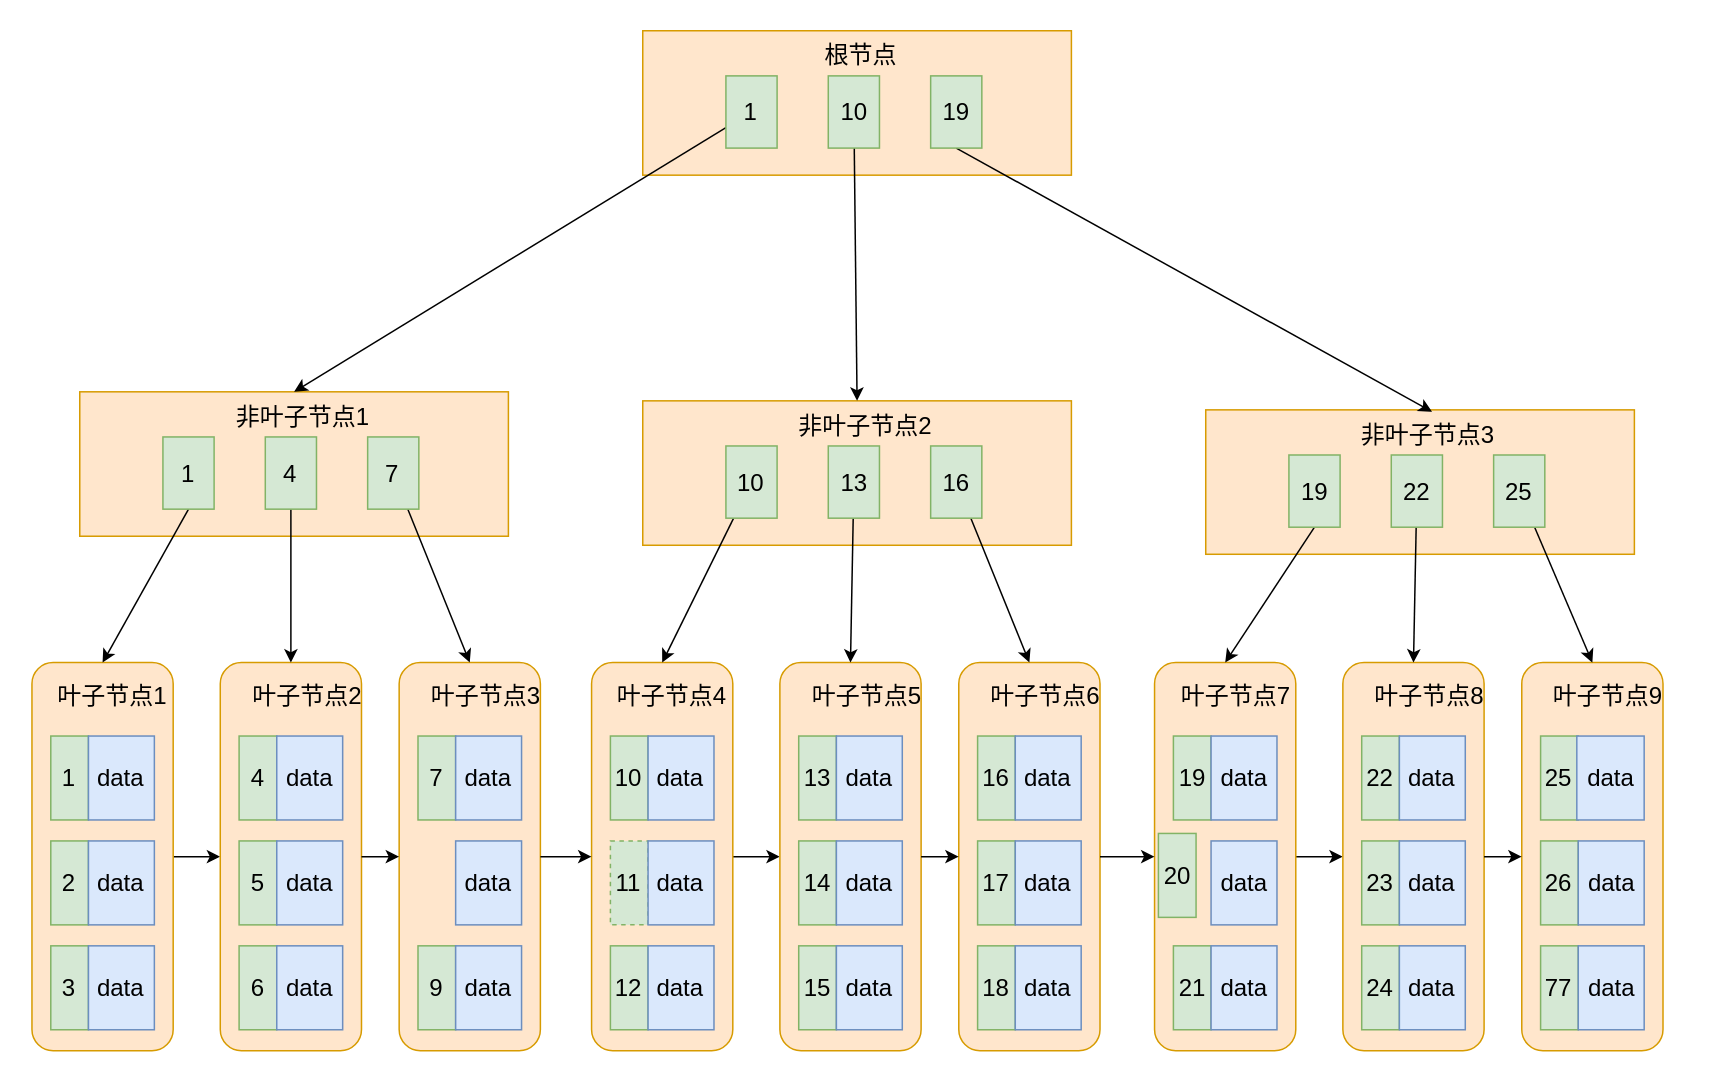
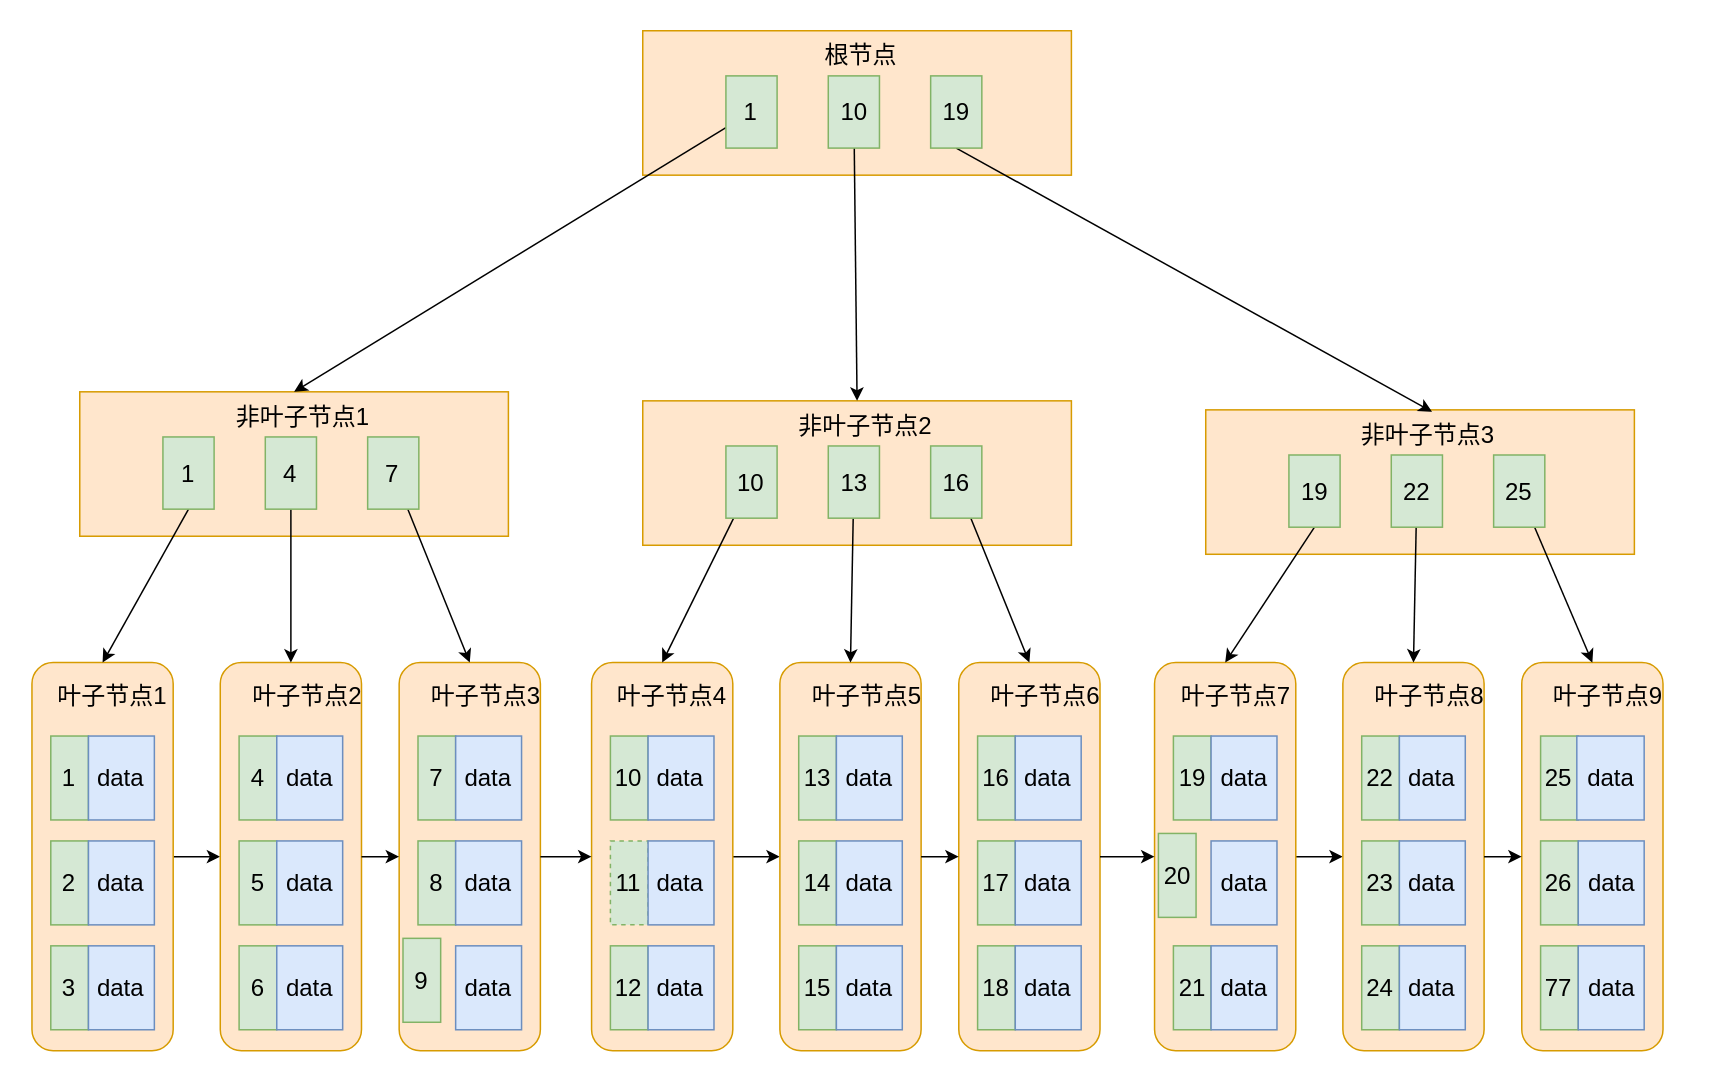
node "8": added
node "9": moved (437, 988) -> (422, 980)
